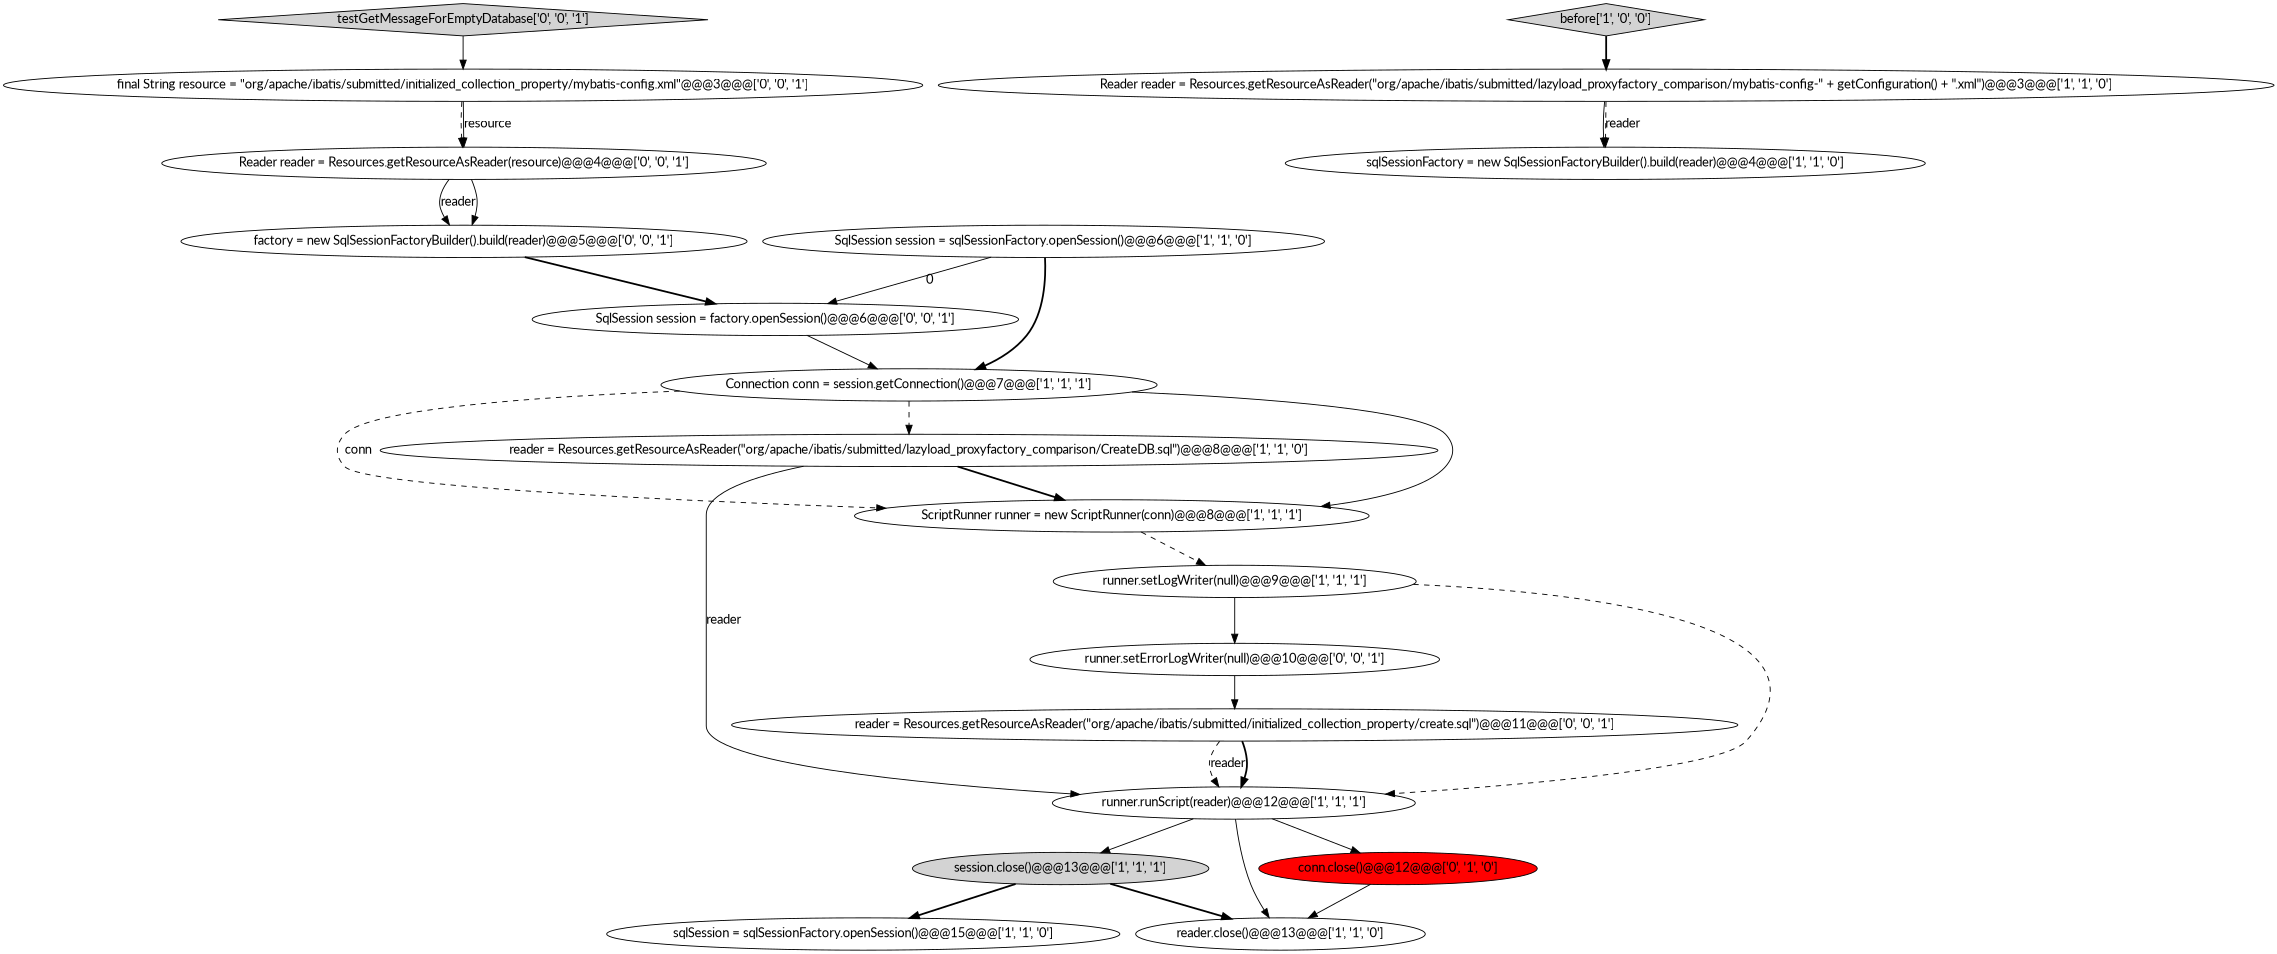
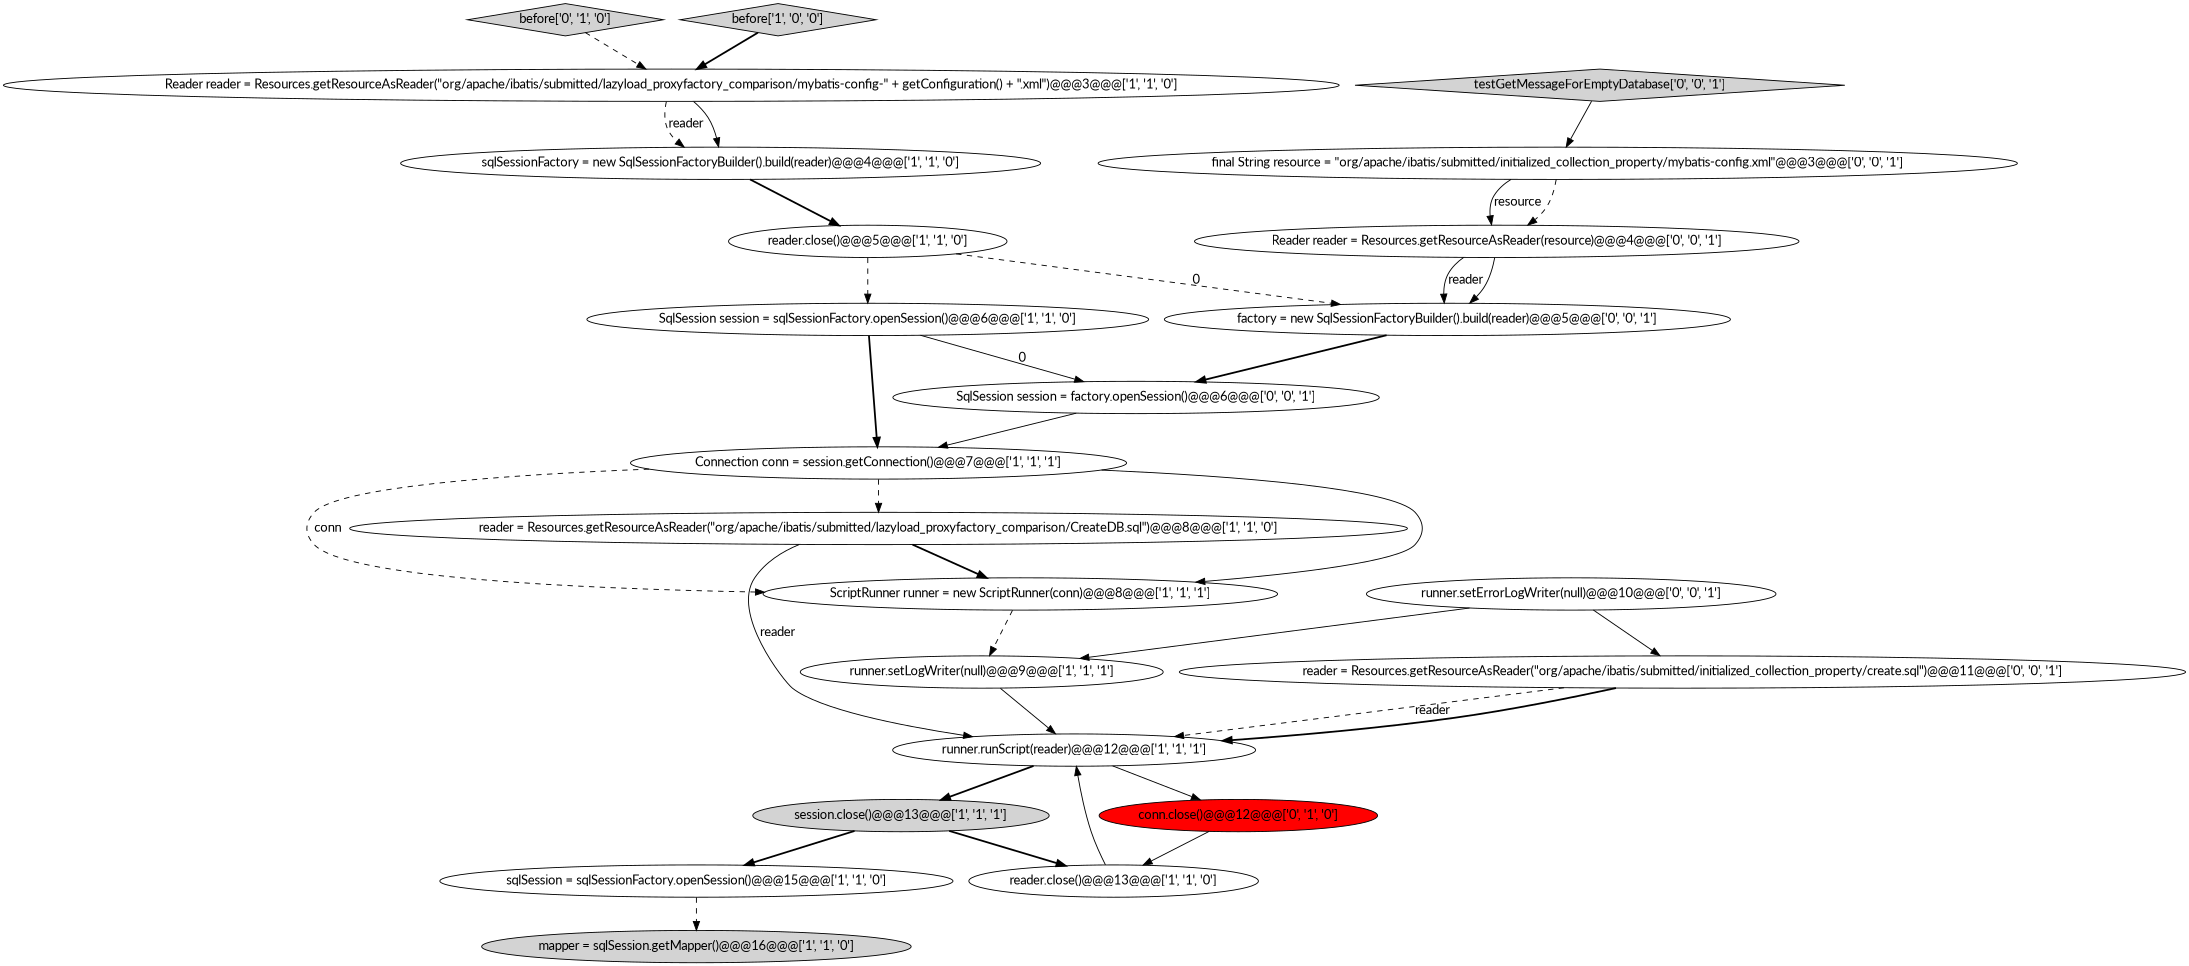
node "before['0', '1', '0']": added
node "reader.close()@@@5@@@['1', '1', '0']": added
edge "runner.setLogWriter(null)@@@9@@@['1', '1', '1']" -> "runner.setErrorLogWriter(null)@@@10@@@['0', '0', '1']": reversed
edge "runner.setLogWriter(null)@@@9@@@['1', '1', '1']" -> "runner.runScript(reader)@@@12@@@['1', '1', '1']": style dashed -> solid
edge "runner.runScript(reader)@@@12@@@['1', '1', '1']" -> "session.close()@@@13@@@['1', '1', '1']": style solid -> bold
edge "runner.runScript(reader)@@@12@@@['1', '1', '1']" -> "reader.close()@@@13@@@['1', '1', '0']": reversed
node "mapper = sqlSession.getMapper()@@@16@@@['1', '1', '0']": added
